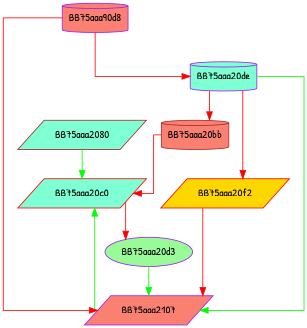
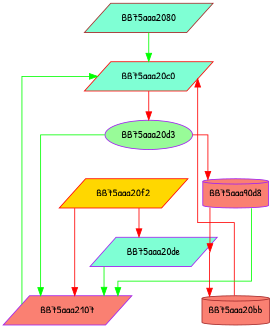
node "BB75aaa20de": shape cylinder -> parallelogram
edge "BB75aaa20de" -> "BB75aaa20f2": reversed
edge "BB75aaa20d3" -> "BB75aaa90d8": added
edge "BB75aaa90d8" -> "BB75aaa2107": color red -> green
